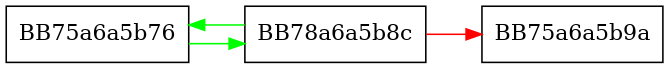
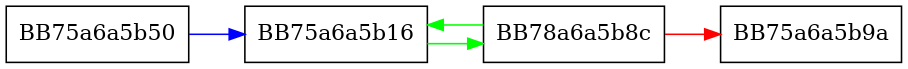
node "BB75a6a5b50": added
node "BB75a6a5b76": label "BB75a6a5b76" -> "BB75a6a5b16"
